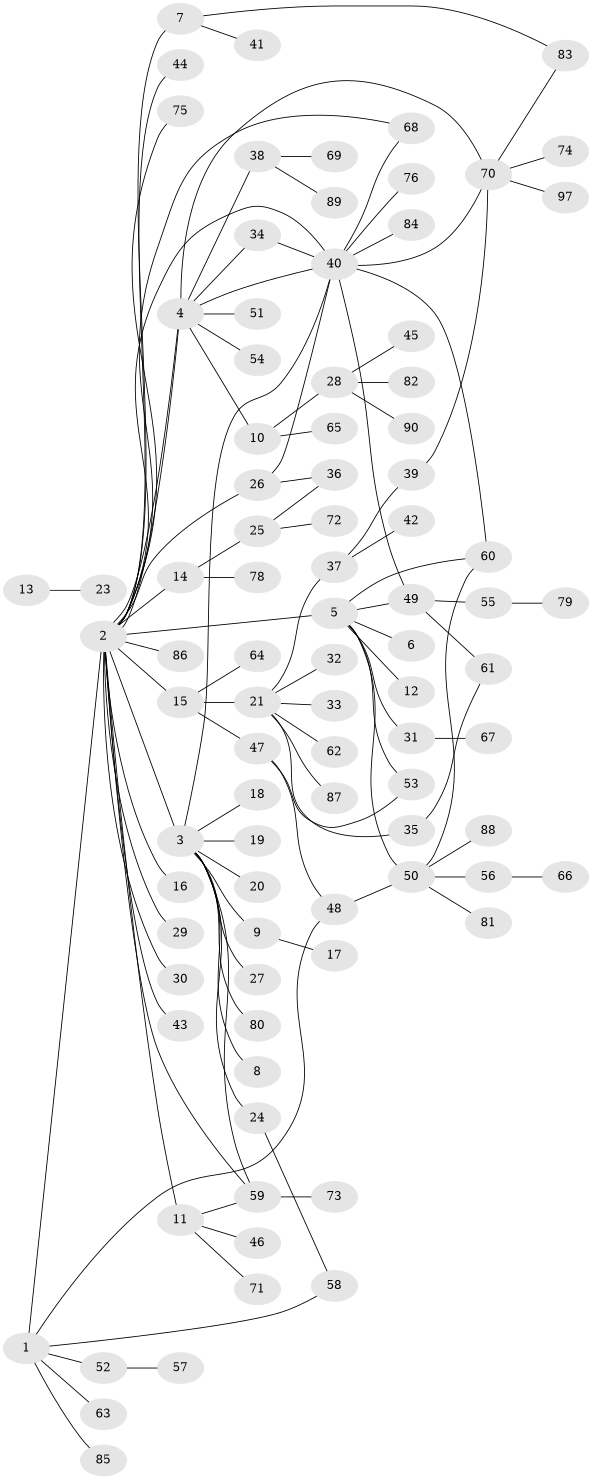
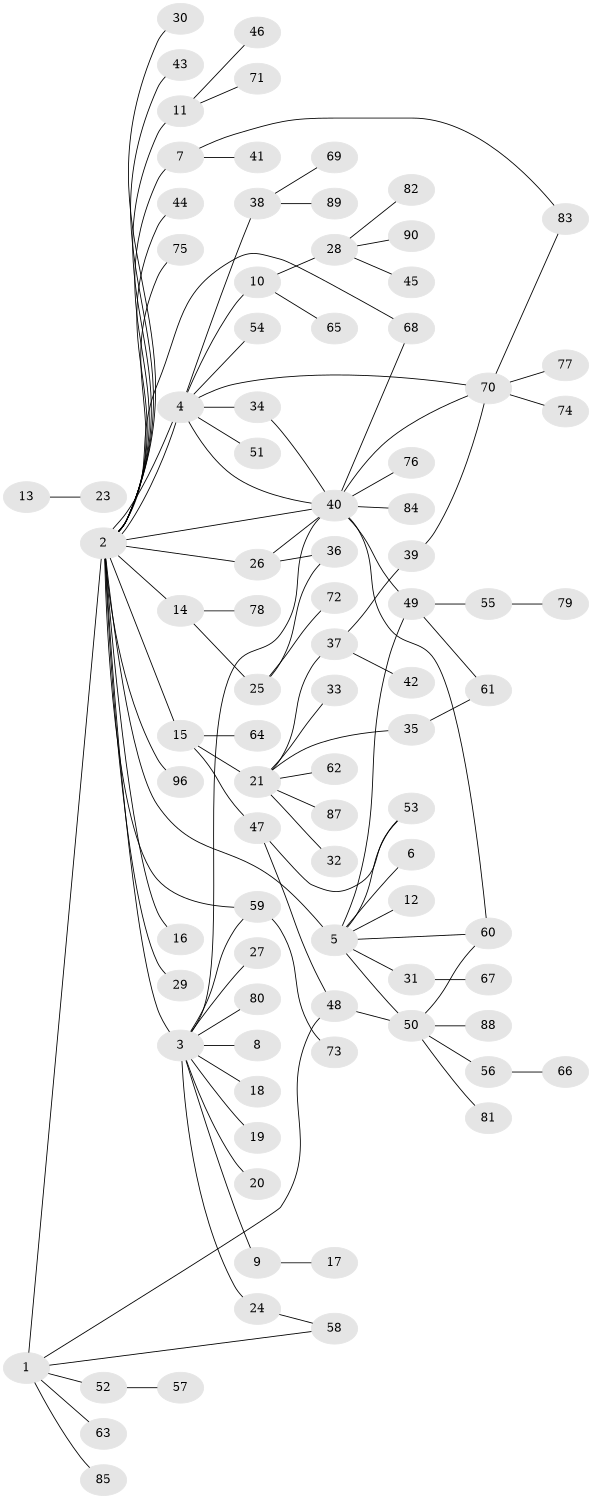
node "97": label "97" -> "77"
node "86": label "86" -> "96"
edge "59" -- "11": removed
